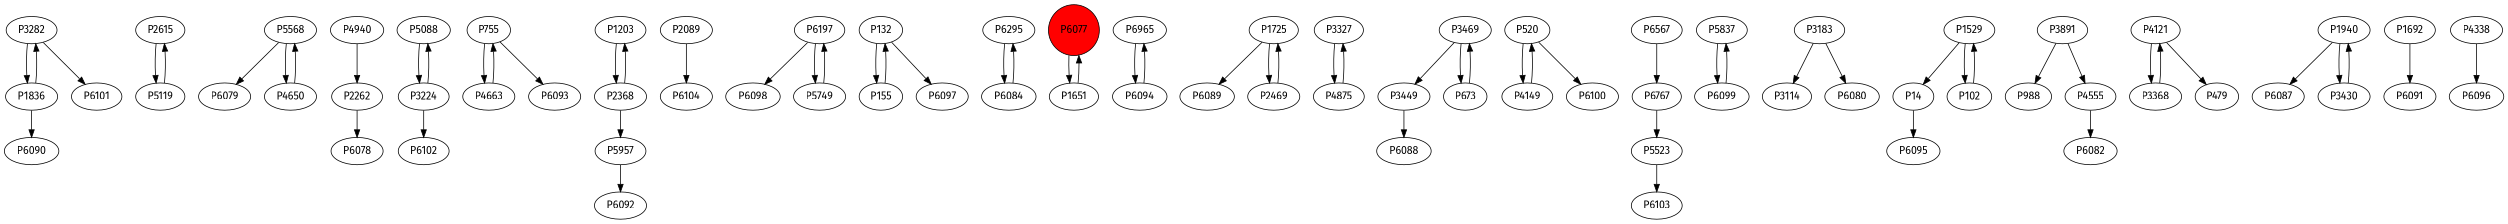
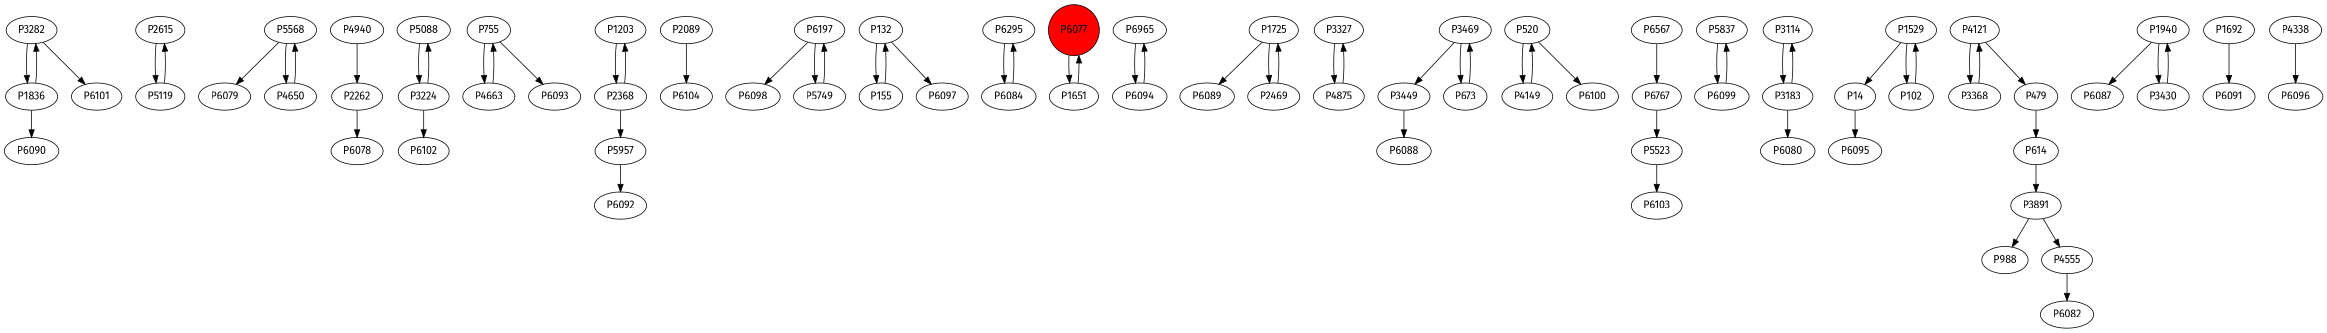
edge "P3114" -> "P3183": added
node "P614": added
